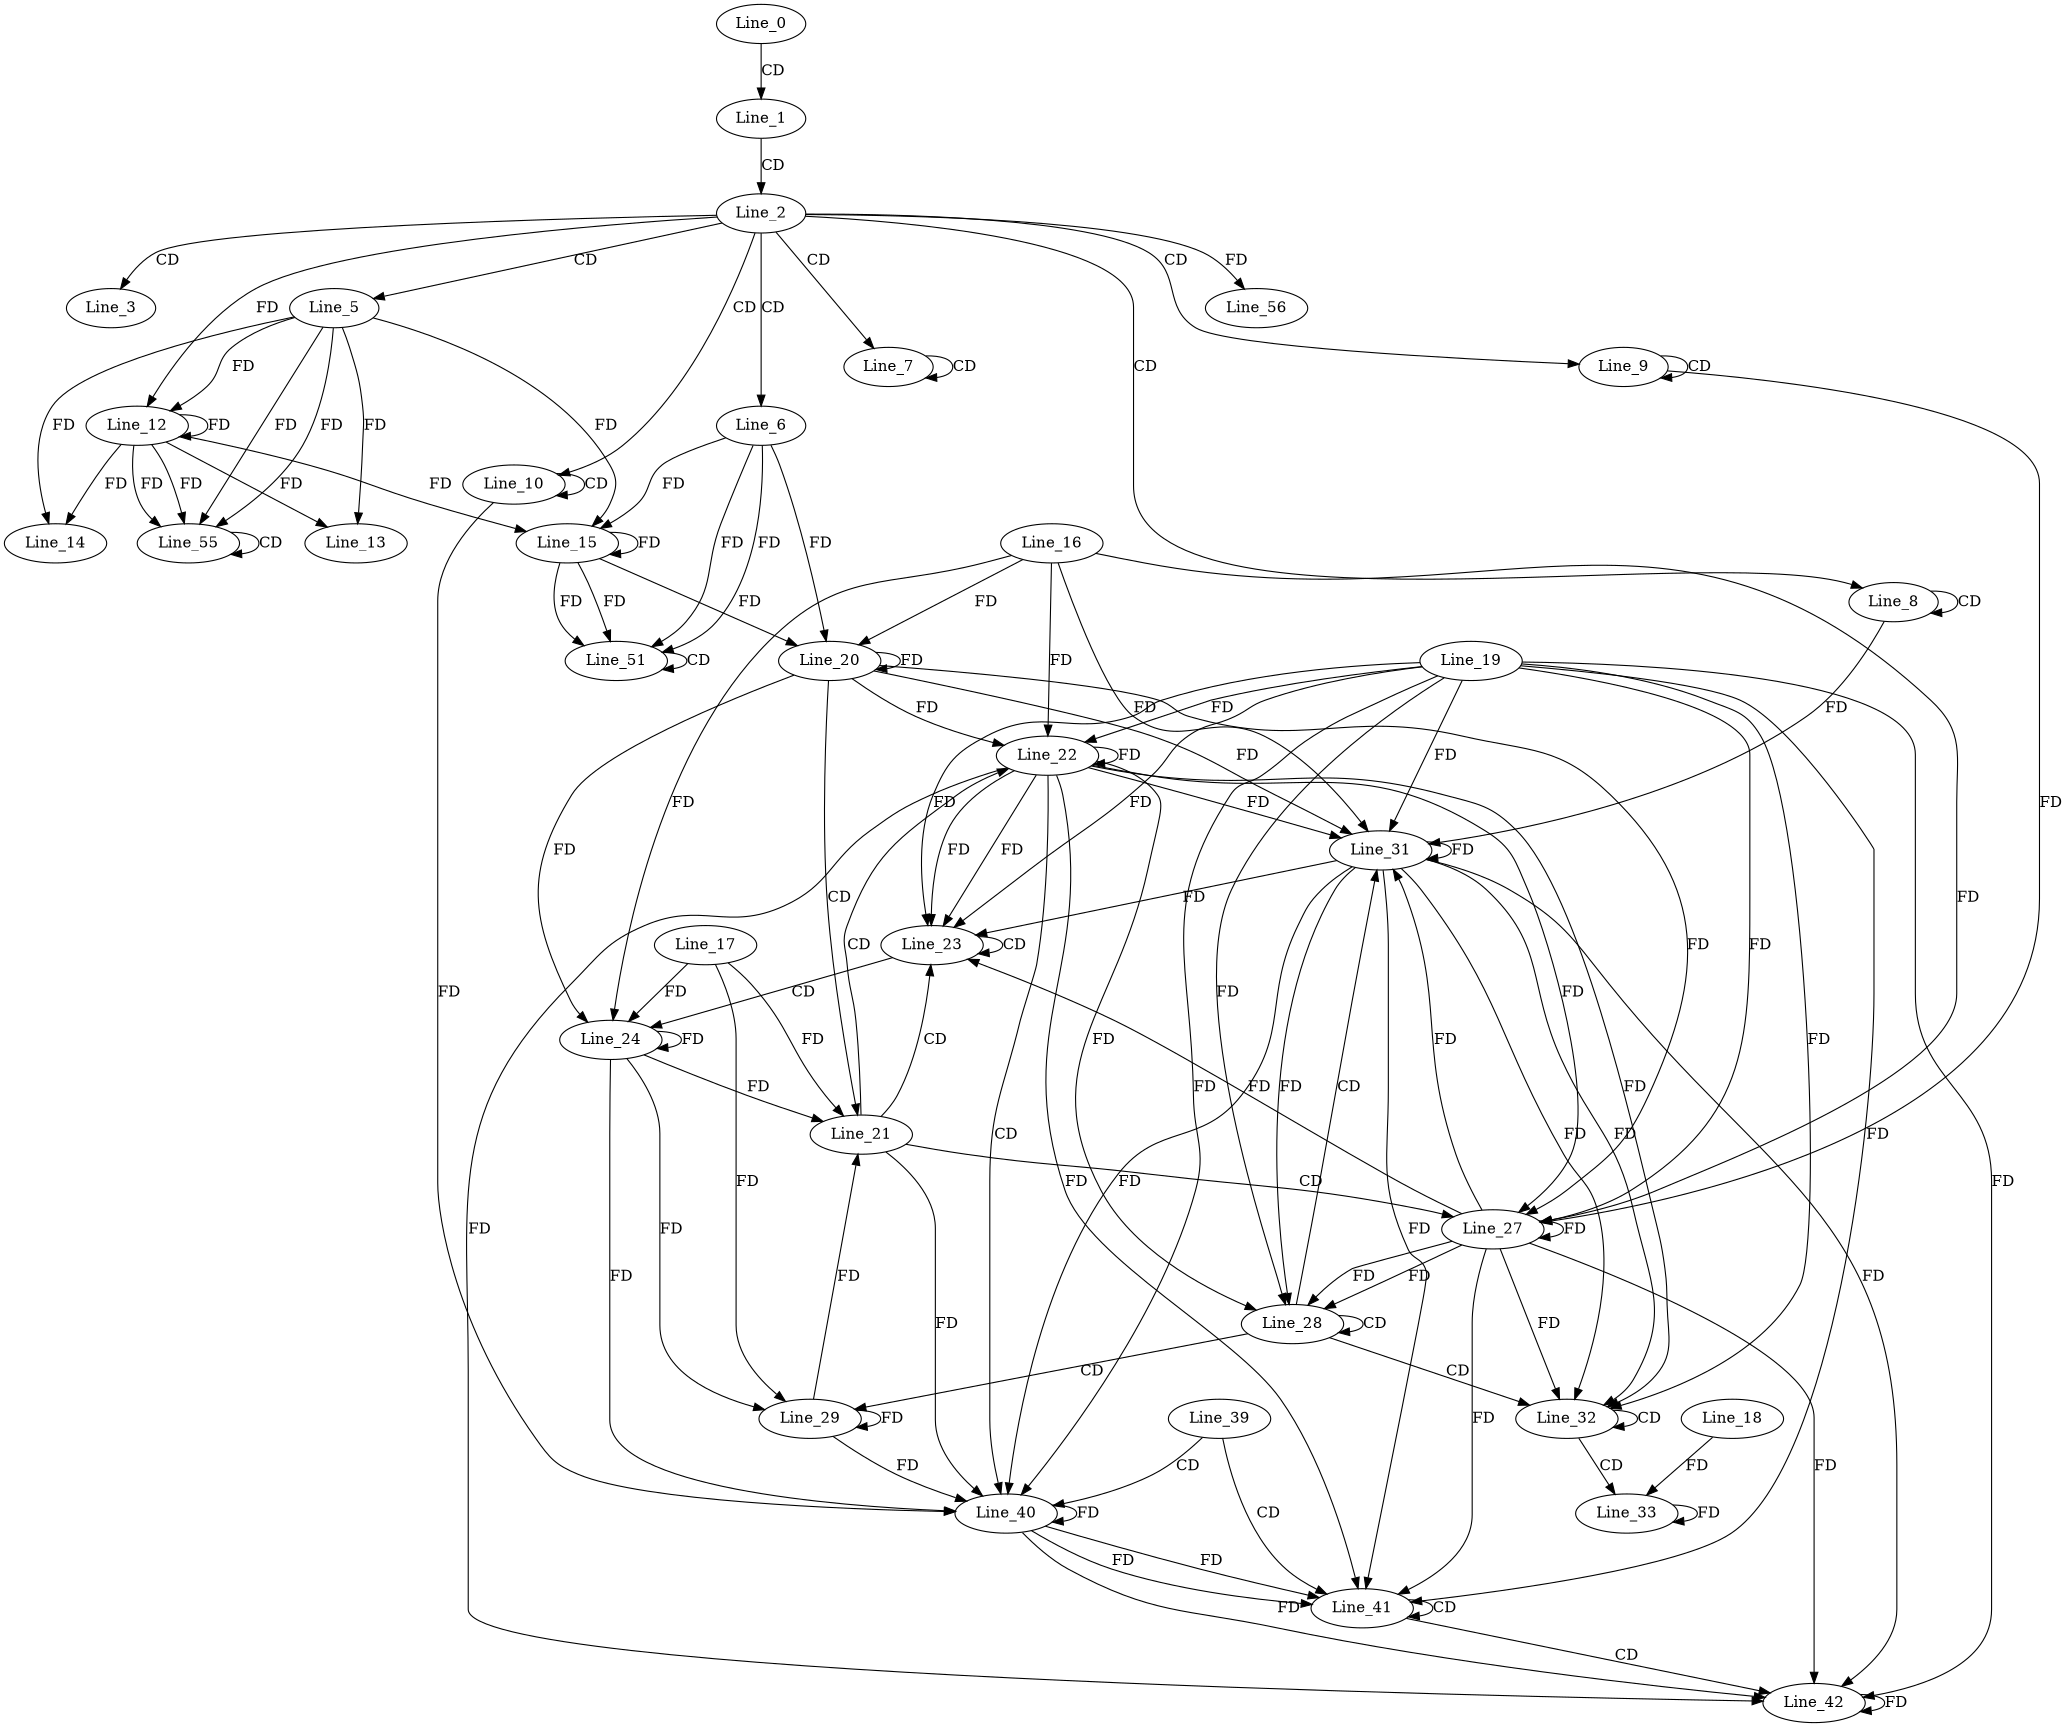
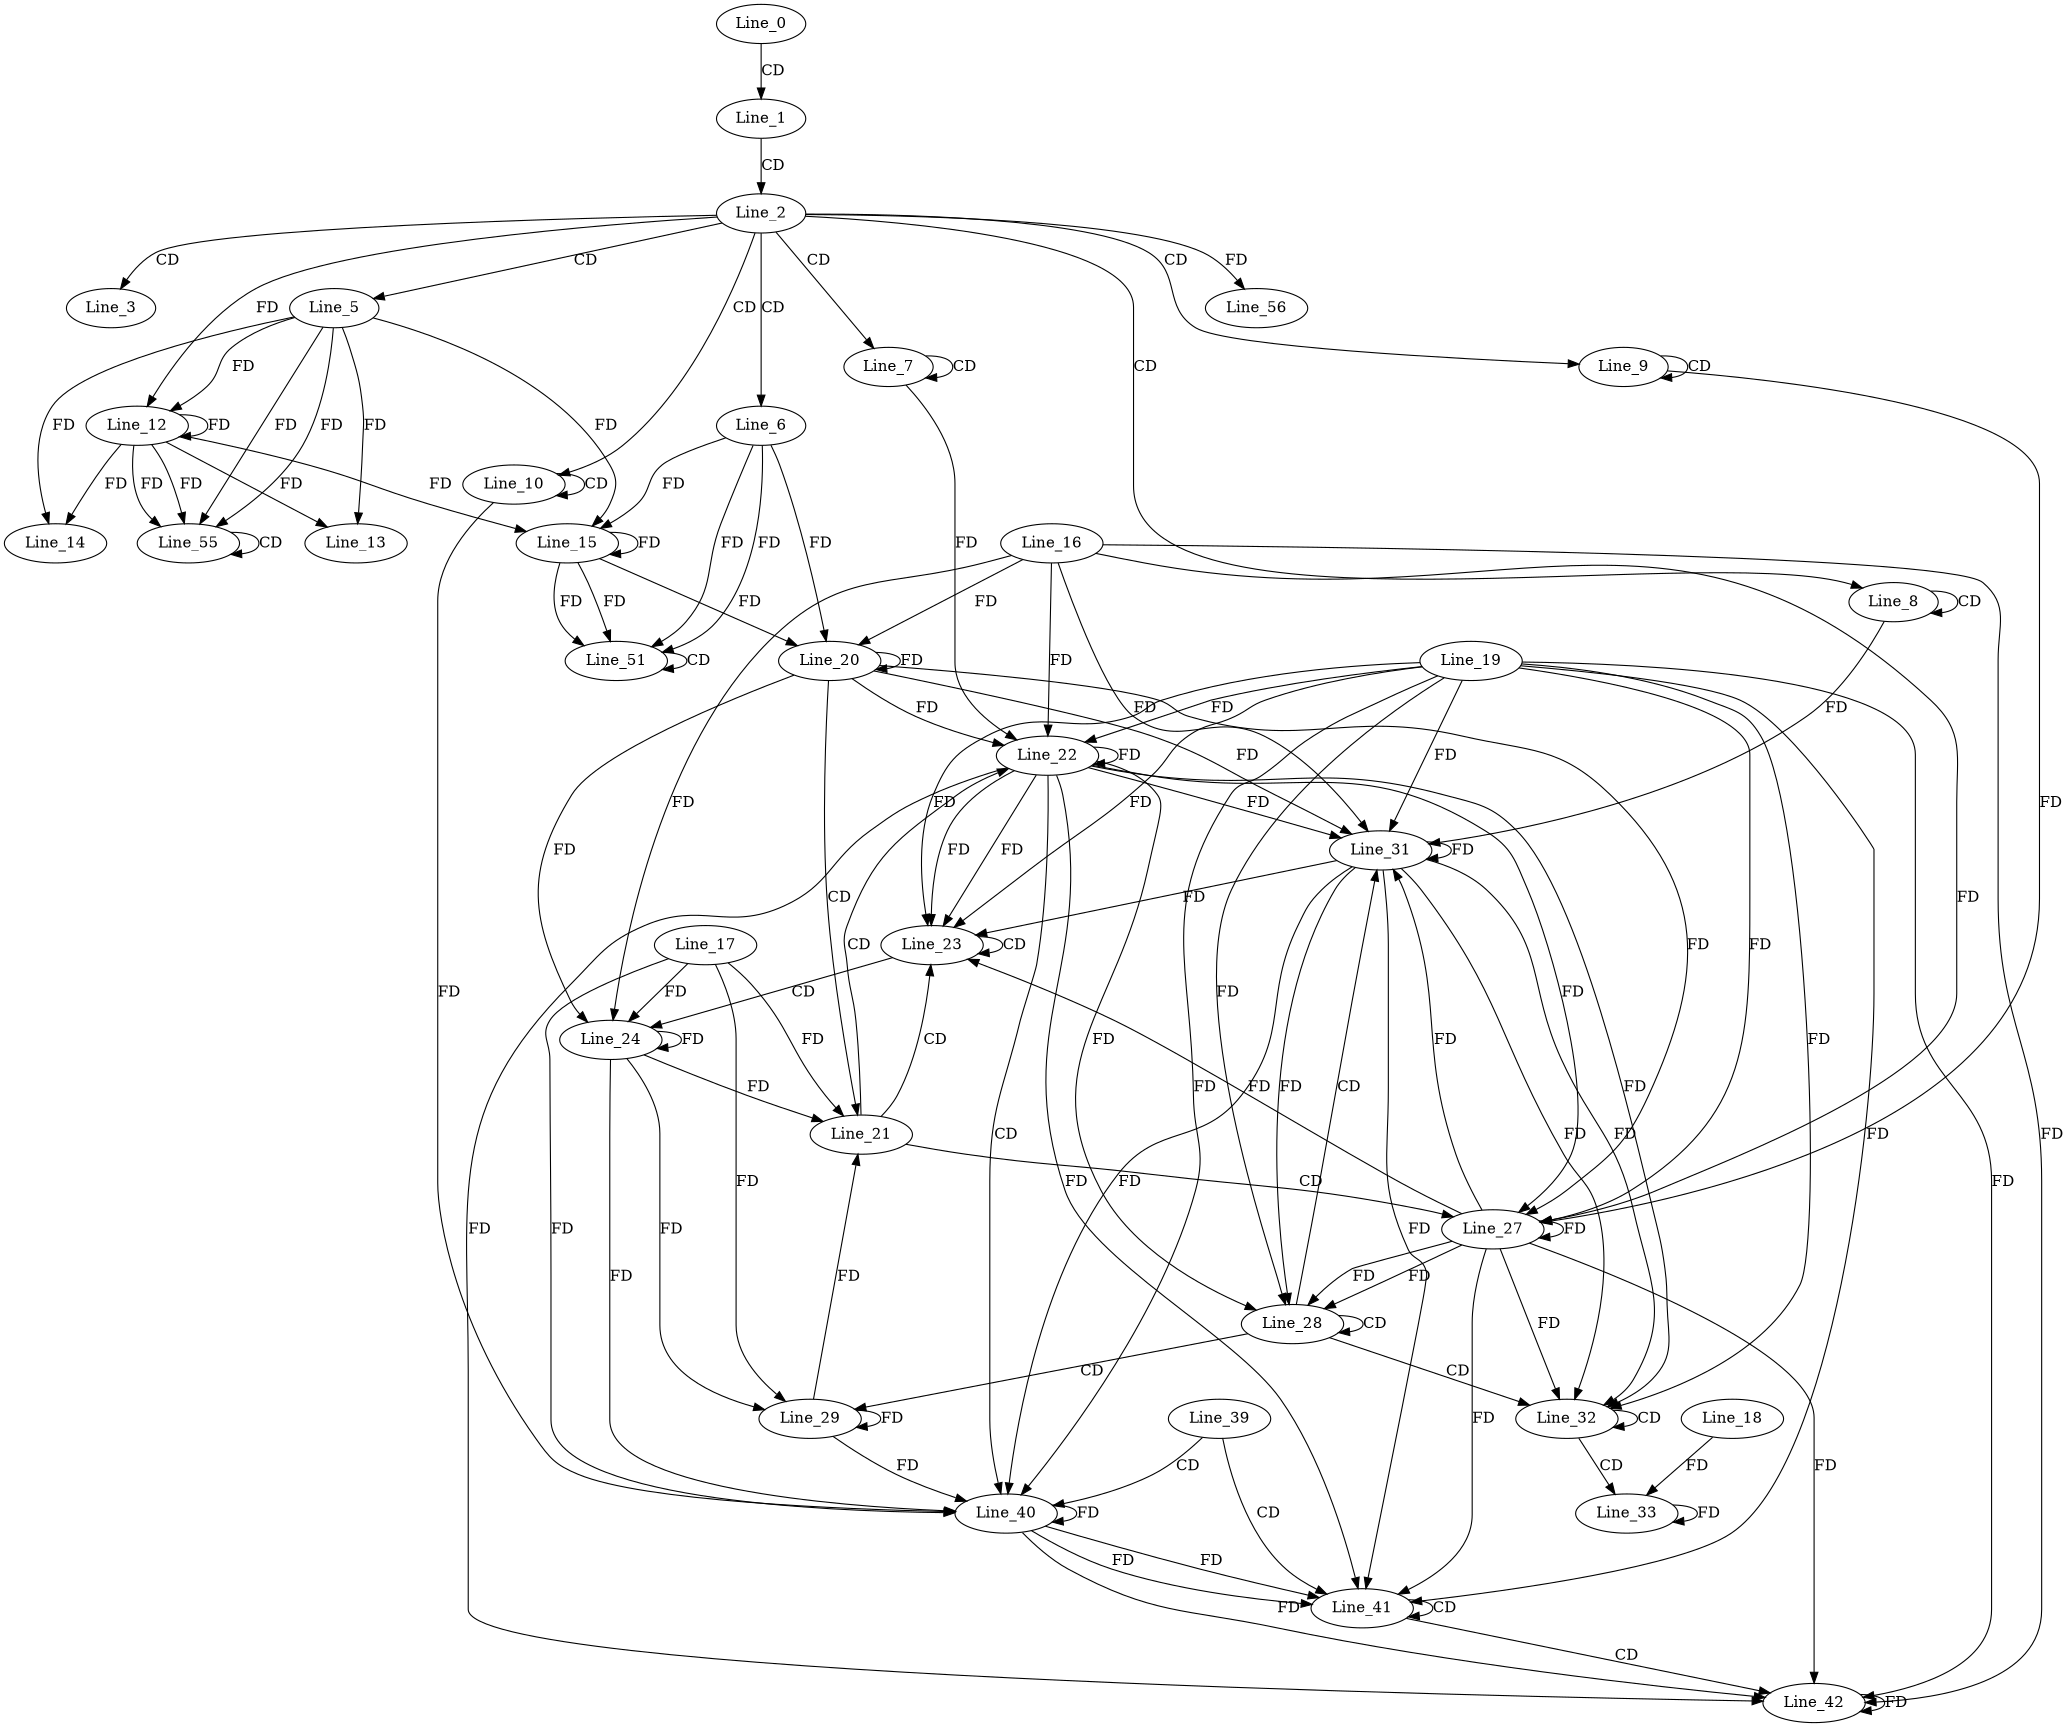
edge "Line_7" -> "Line_22": added, label "FD"
edge "Line_31" -> "Line_42": now "Line_16" -> "Line_42"
edge "Line_21" -> "Line_40": now "Line_17" -> "Line_40"
